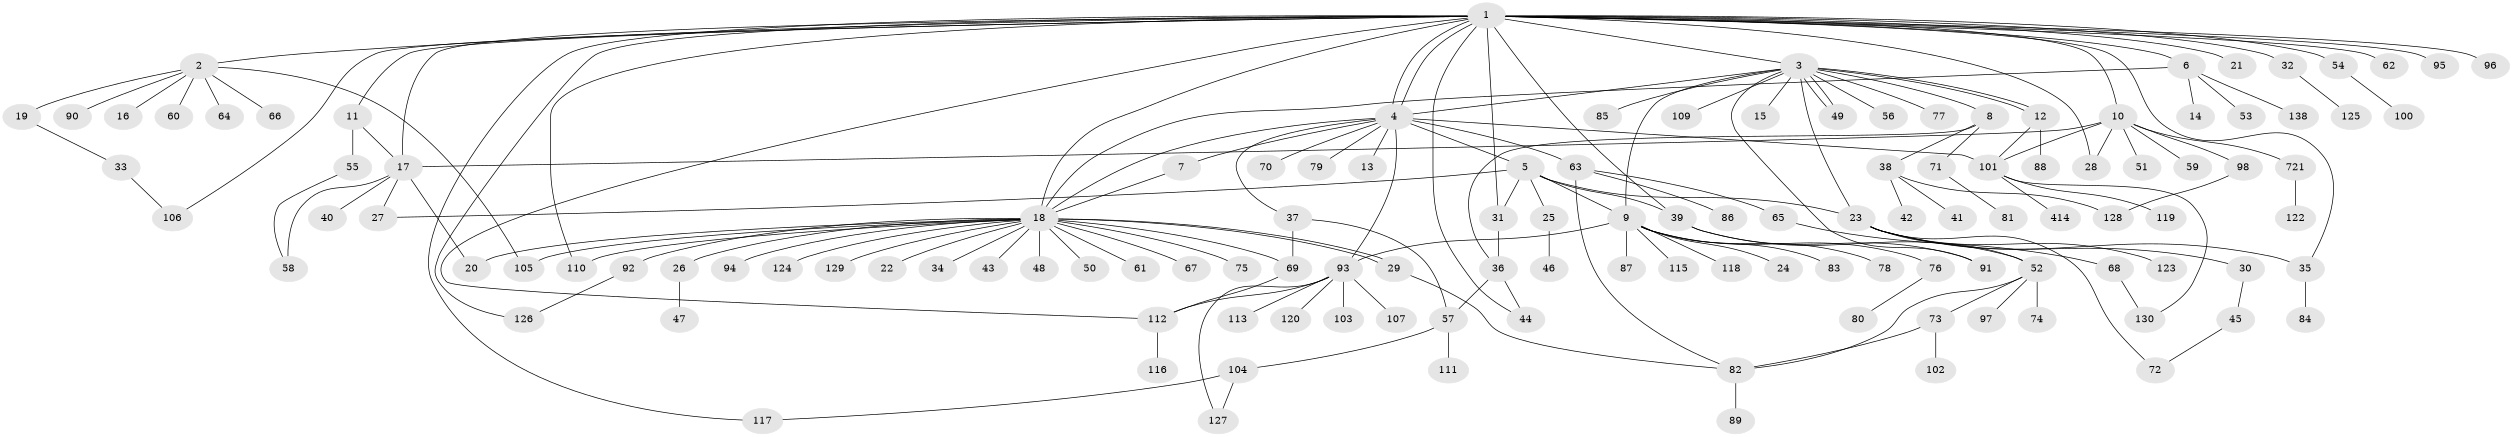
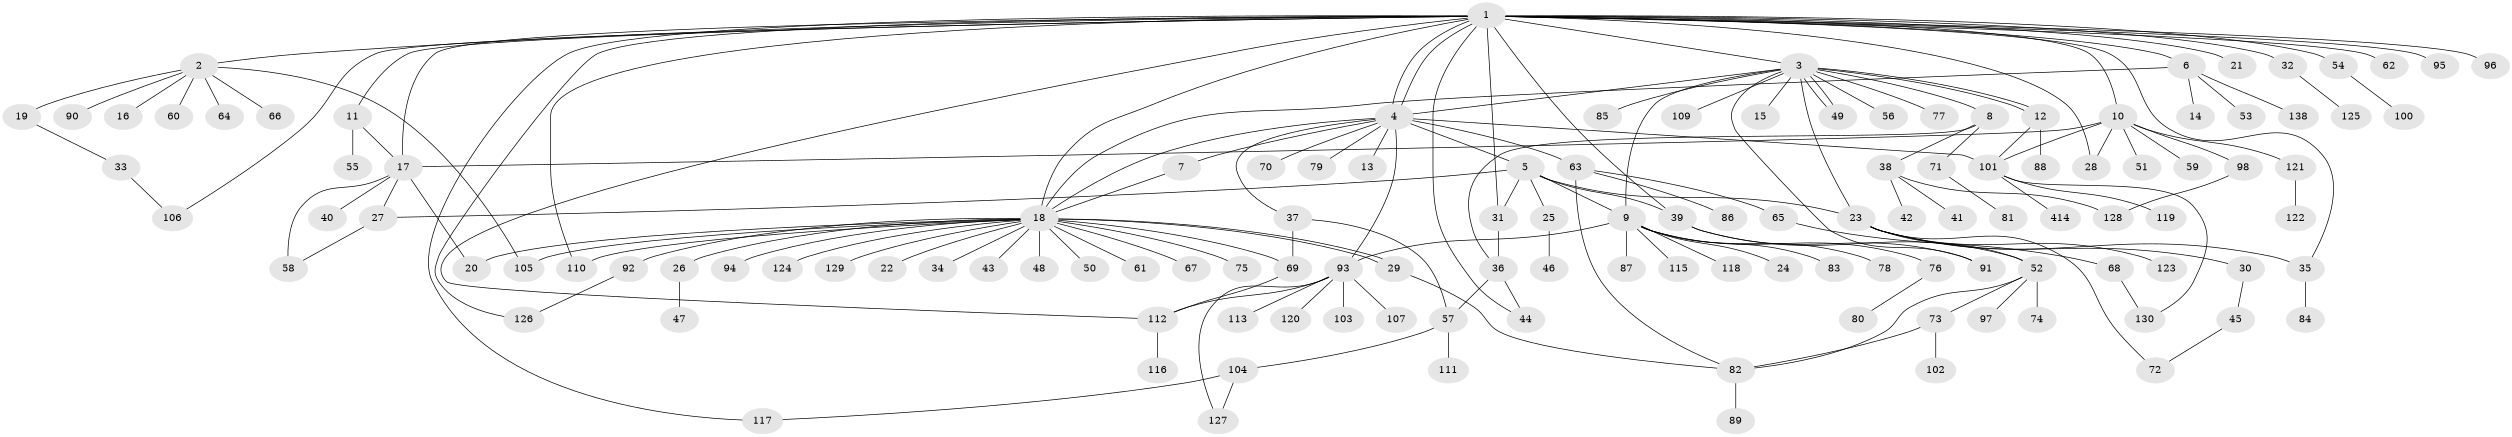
node "721": label "721" -> "121"
edge "55" -- "58": now "27" -- "58"
